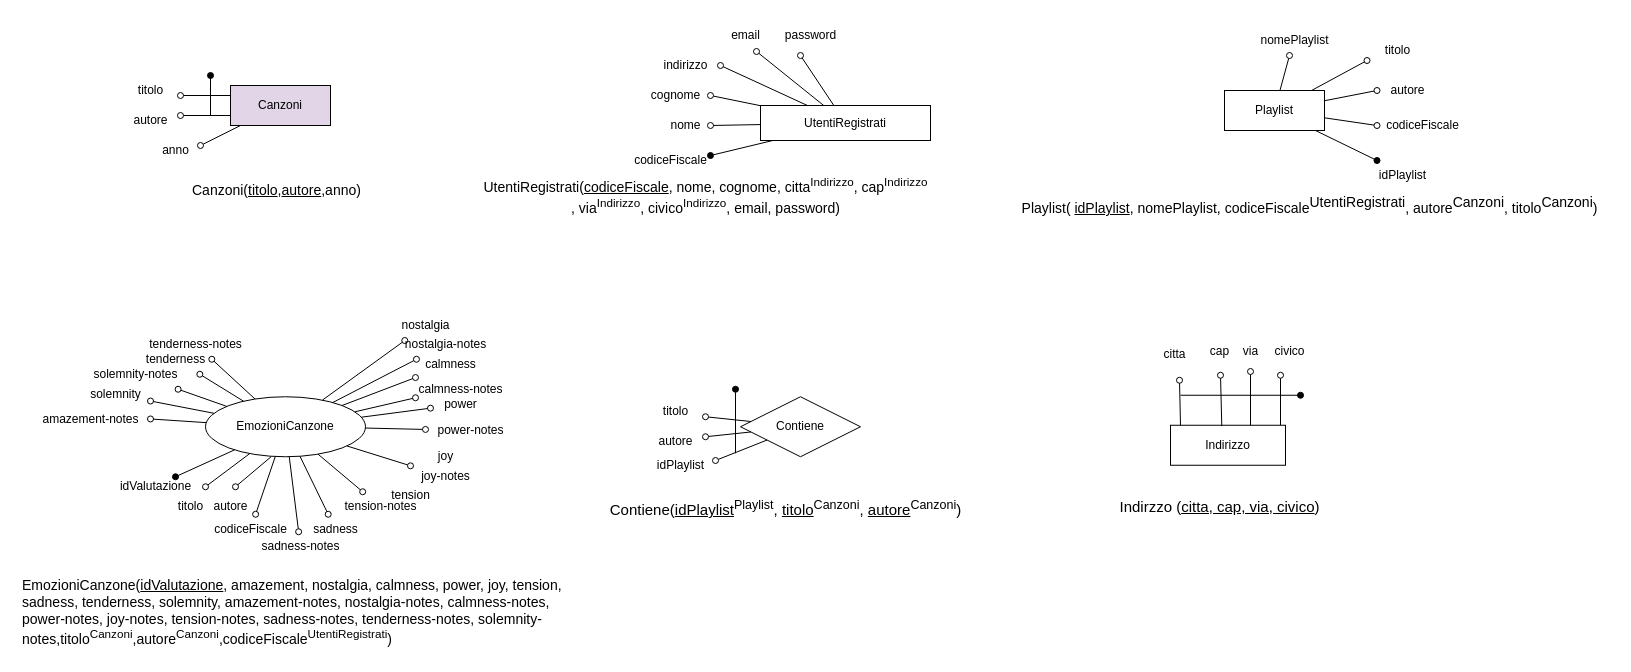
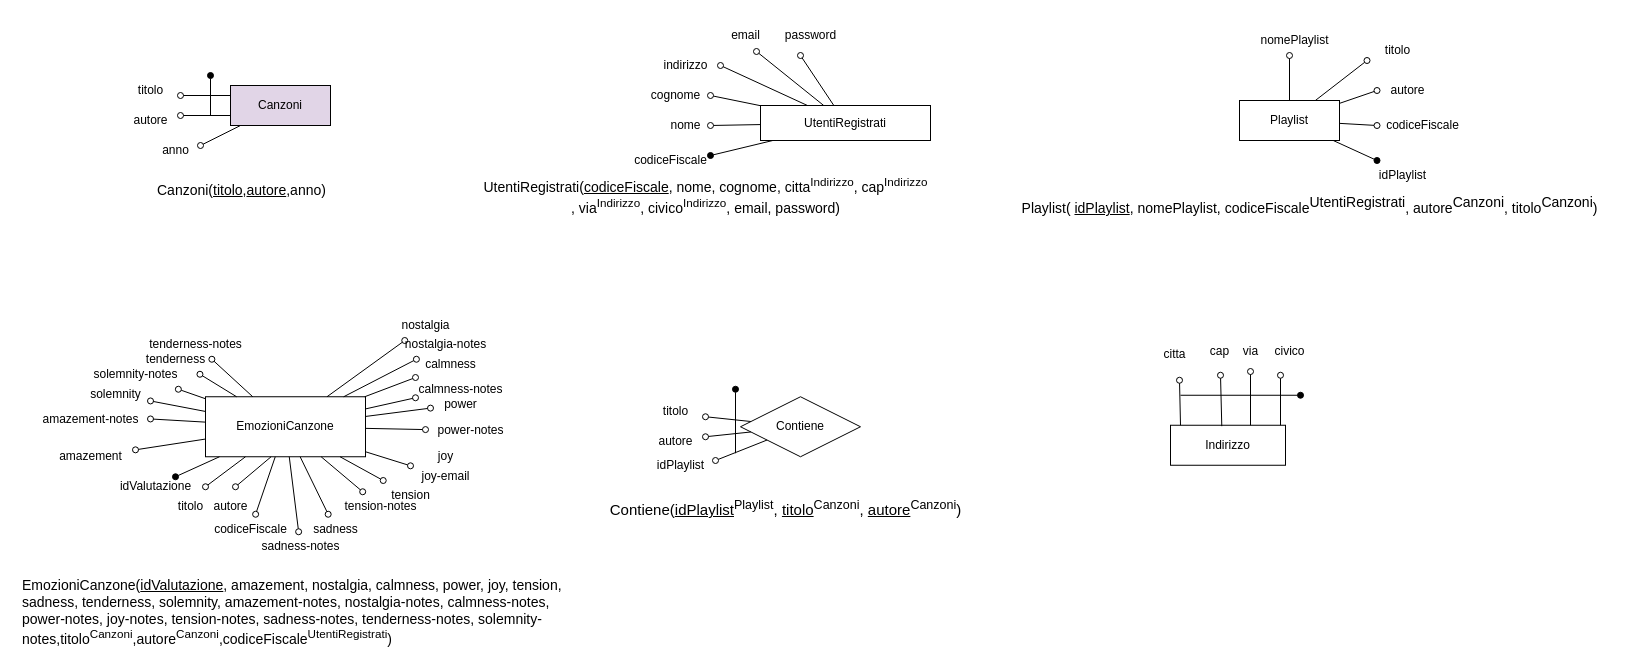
node "Playlist": moved (1275, 111) -> (1290, 121)
node "Canzoni(titolo,autore,anno)": moved (281, 196) -> (246, 196)
node "EmozioniCanzone": shape ellipse -> rectangle
edge "EmozioniCanzone" -> "amazement": added
node "amazement": added
edge "EmozioniCanzone" -> "tension": added
node "joy-notes": label "joy-notes" -> "joy-email"
node "Indirzzo (citta, cap, via, civico)": removed
